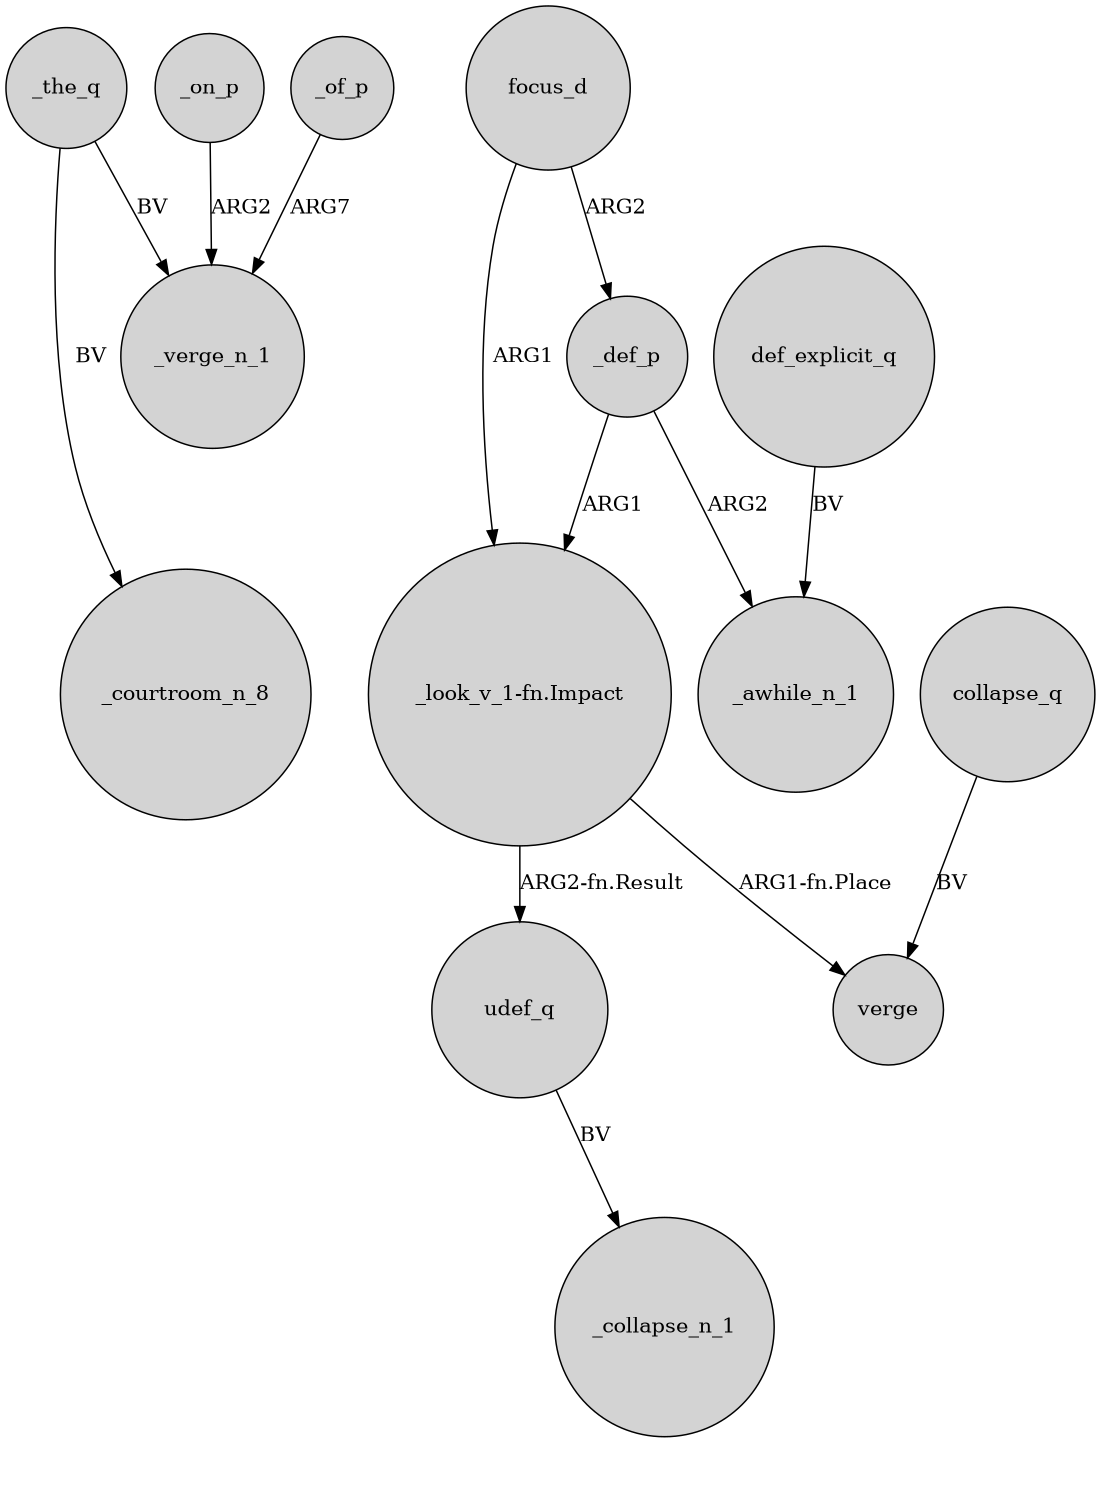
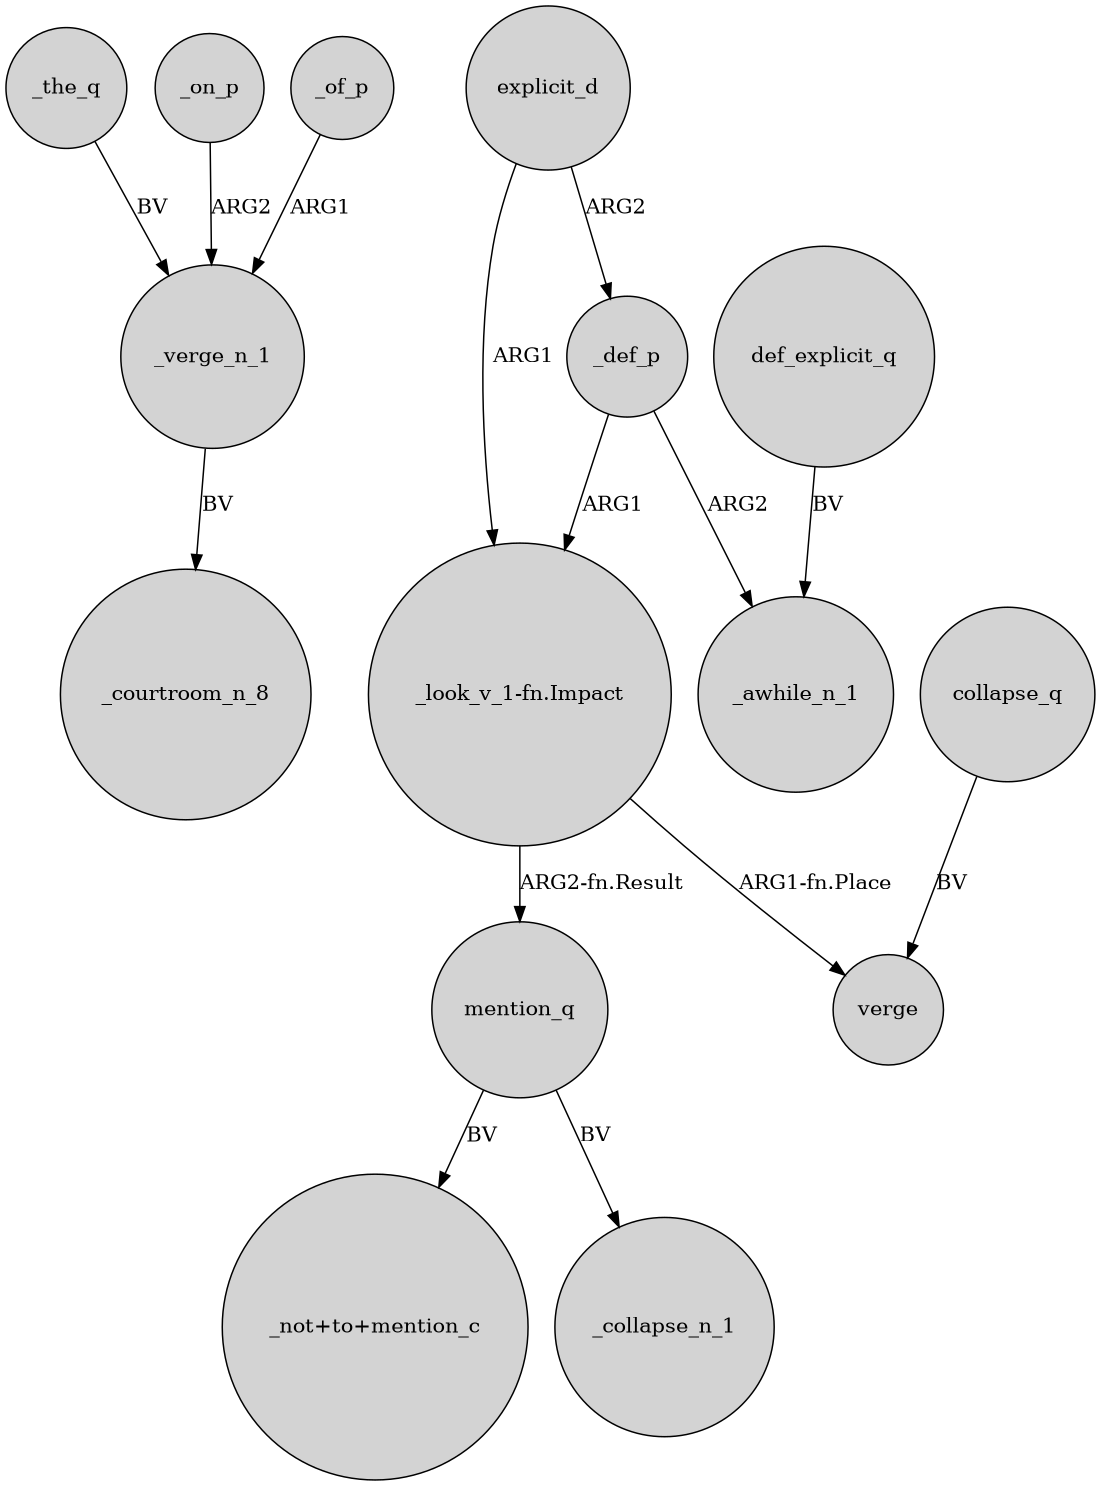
node "focus_d": label "focus_d" -> "explicit_d"
edge "_of_p" -> "_verge_n_1": label "ARG7" -> "ARG1"
edge "_the_q" -> "_courtroom_n_8": now "_verge_n_1" -> "_courtroom_n_8"
node "udef_q": label "udef_q" -> "mention_q"
node "_not+to+mention_c": added
